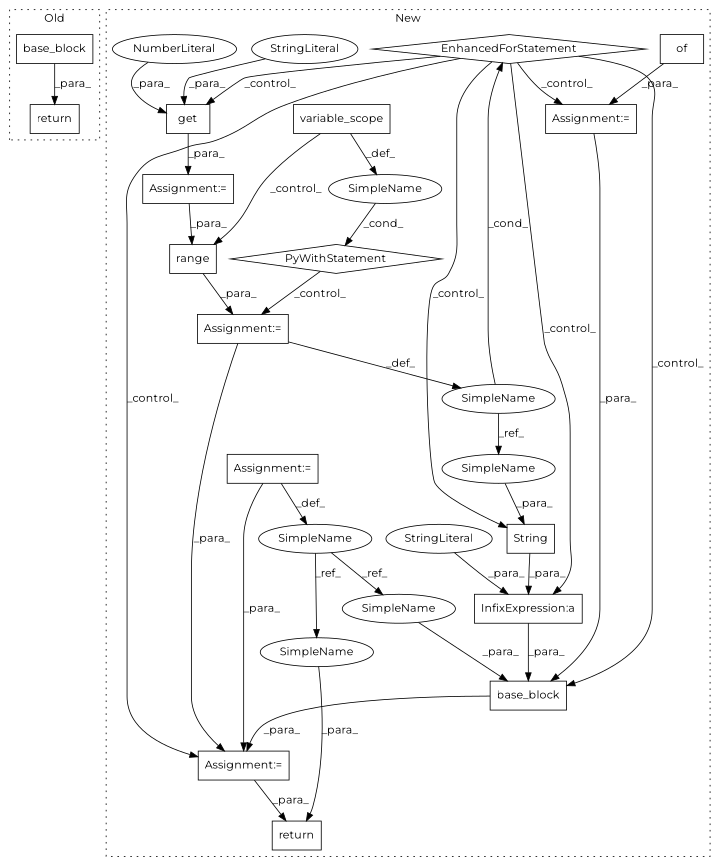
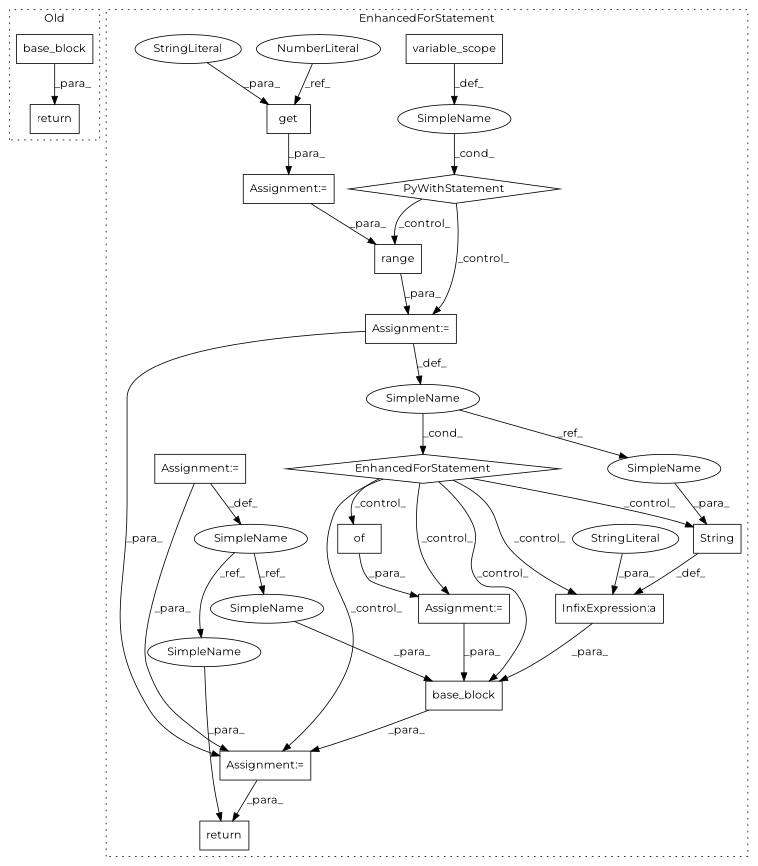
cluster "New": label "New" -> "EnhancedForStatement"
edge "EnhancedForStatement" -> "get": now "EnhancedForStatement" -> "of"
edge "NumberLiteral" -> "get": label "_para_" -> "_ref_"
edge "variable_scope" -> "range": now "PyWithStatement" -> "range"
edge "String" -> "InfixExpression:a": label "_para_" -> "_def_"
